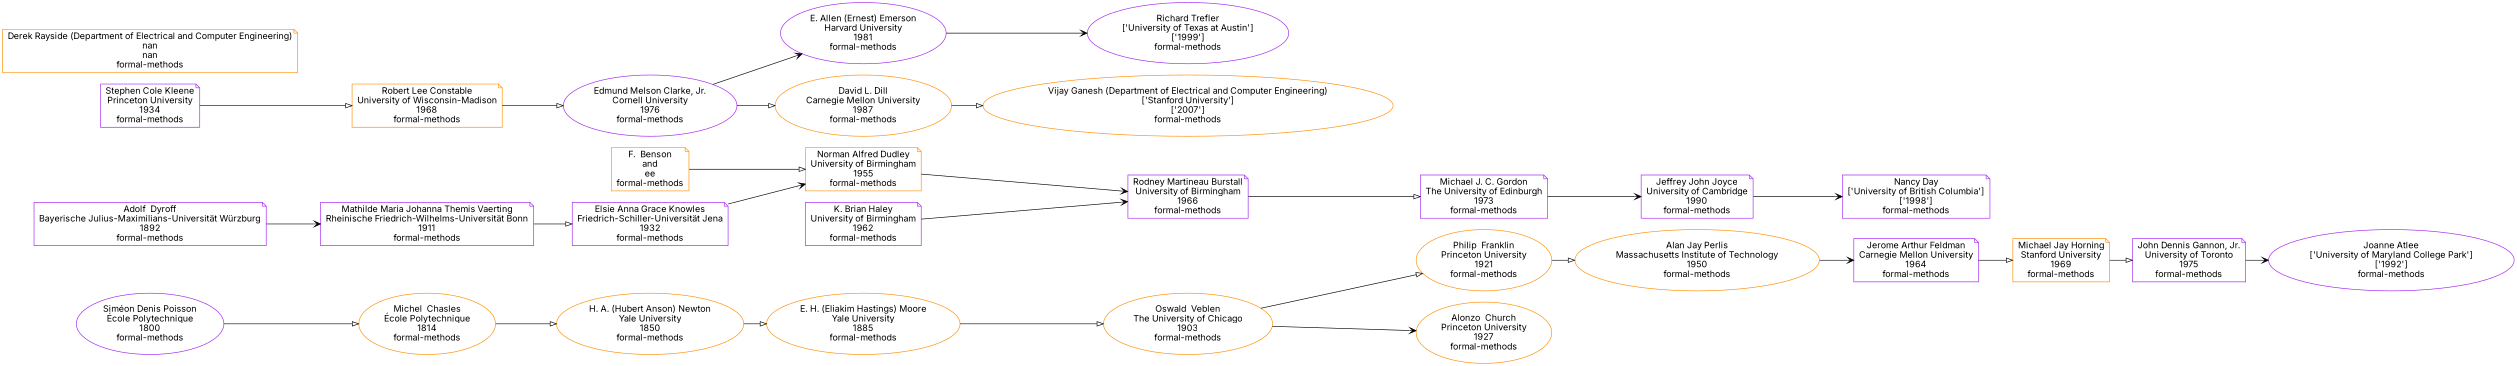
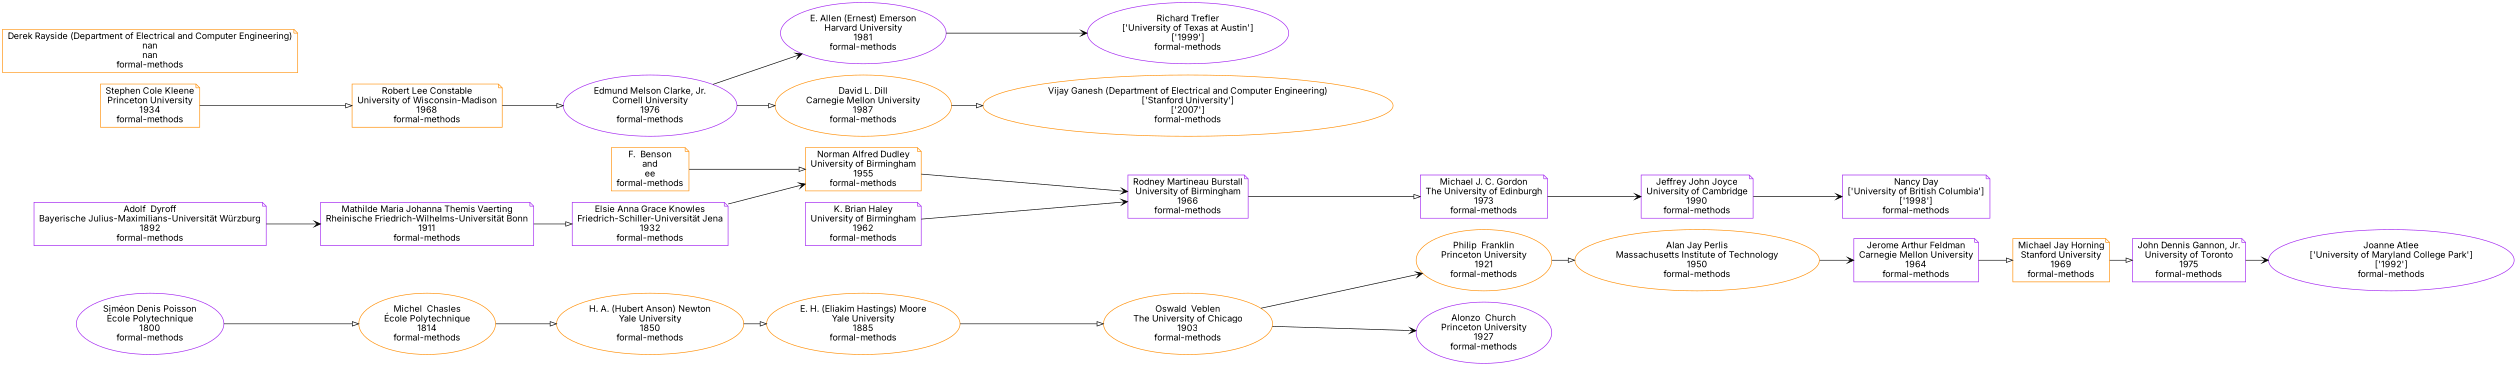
node "Stephen Cole Kleene Princeton University 1934 formal-methods": color purple -> darkorange
edge "Oswald  Veblen The University of Chicago 1903 formal-methods" -> "Philip  Franklin Princeton University 1921 formal-methods": arrowhead onormal -> vee
node "Alonzo  Church Princeton University 1927 formal-methods": color darkorange -> purple
